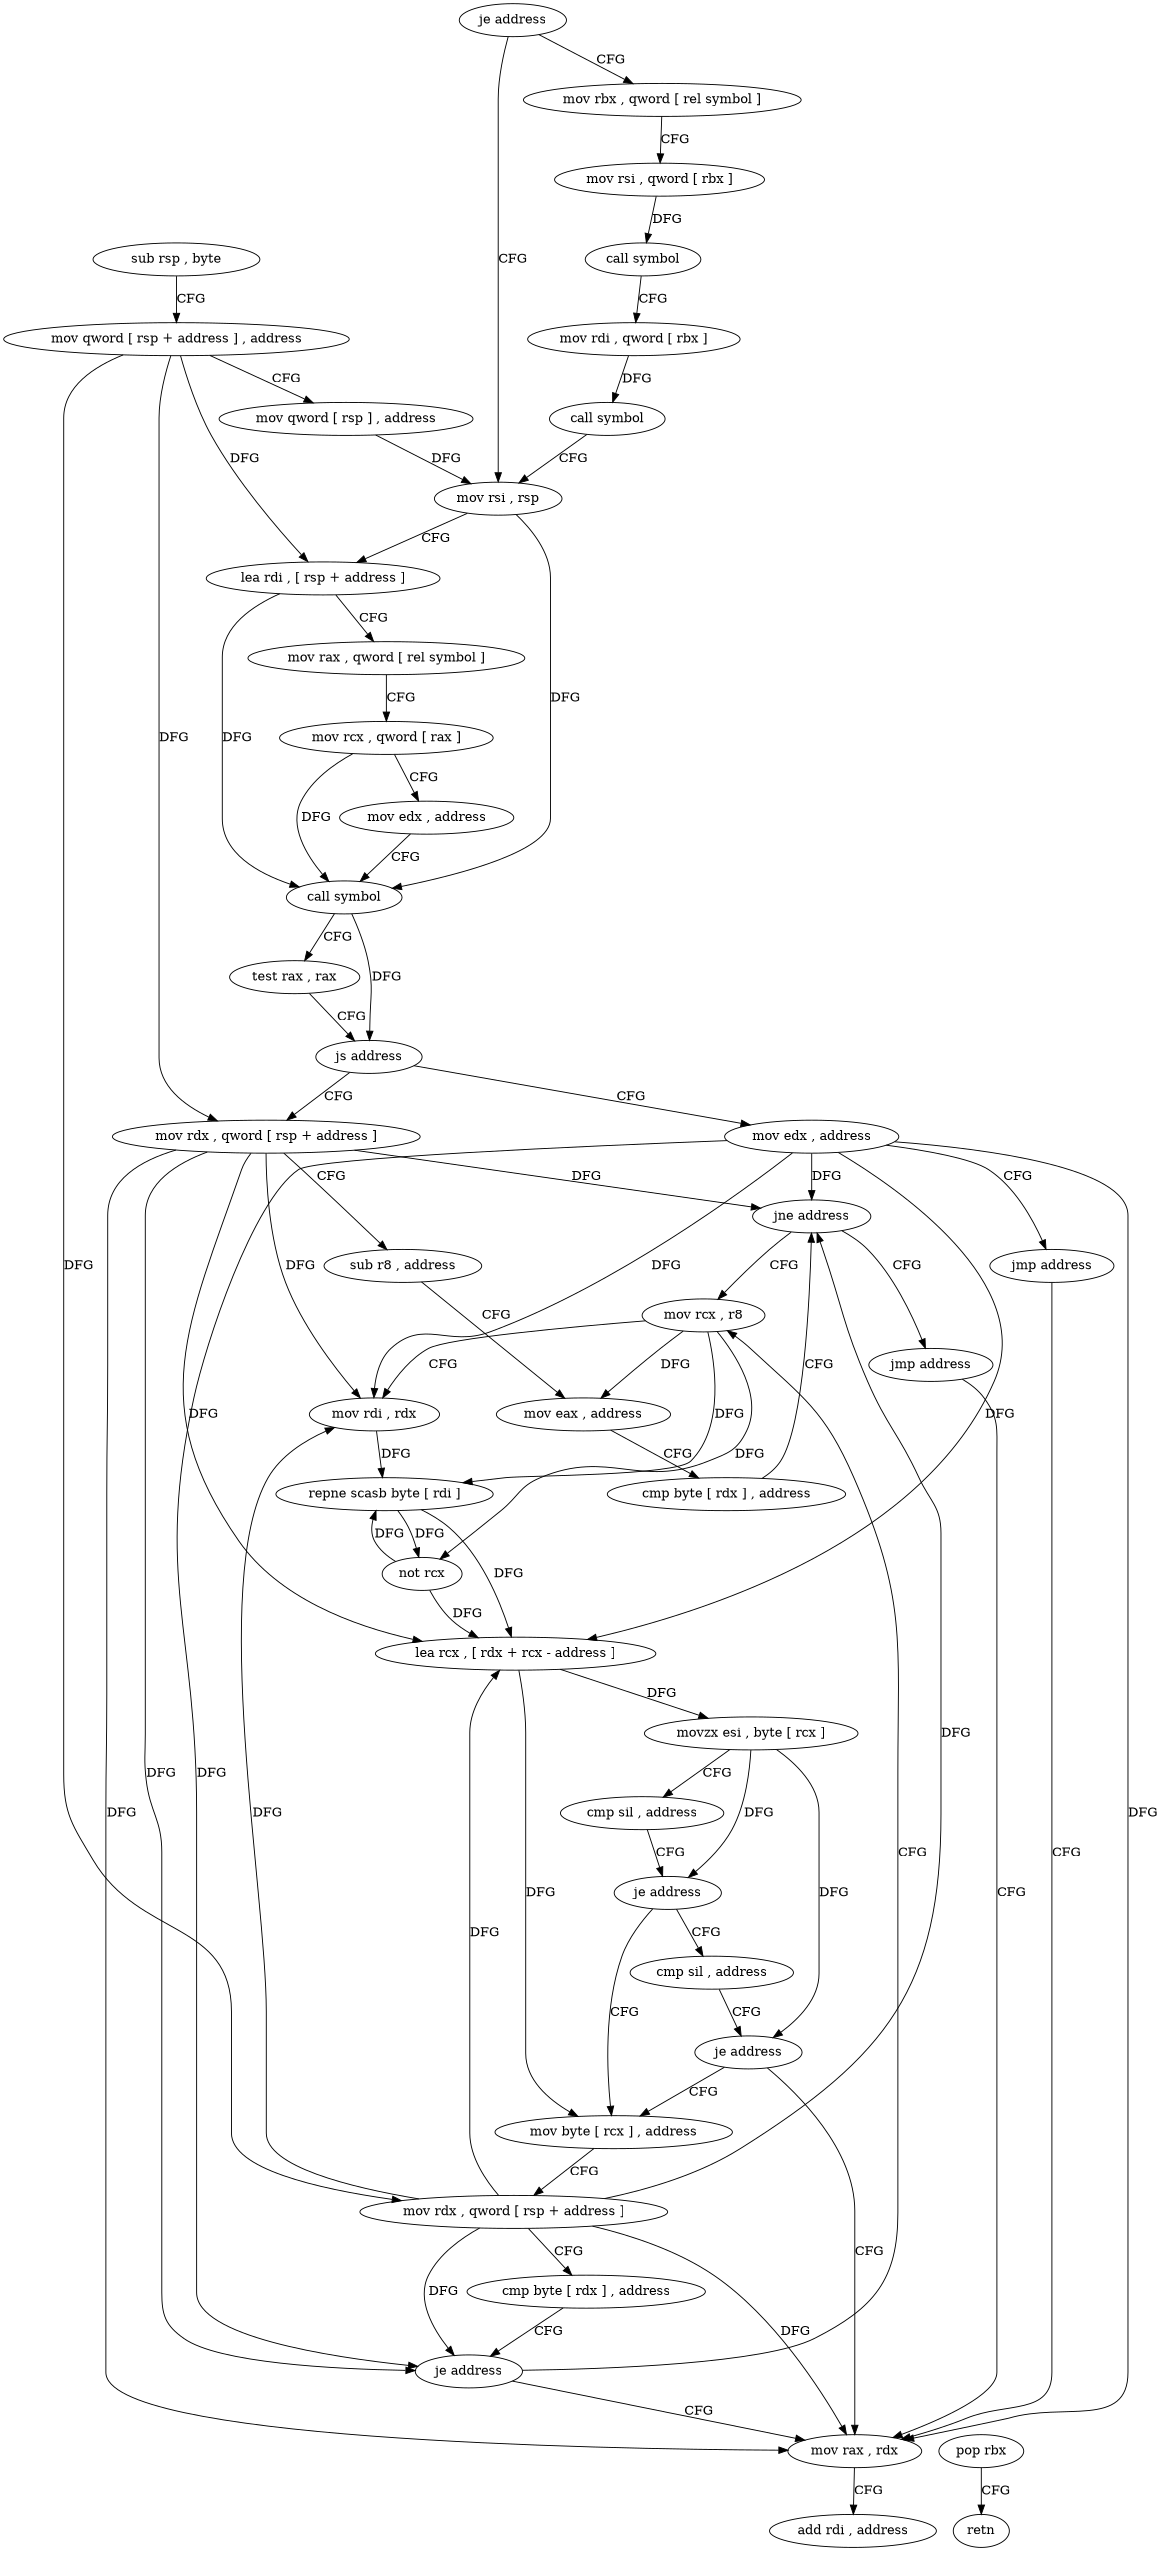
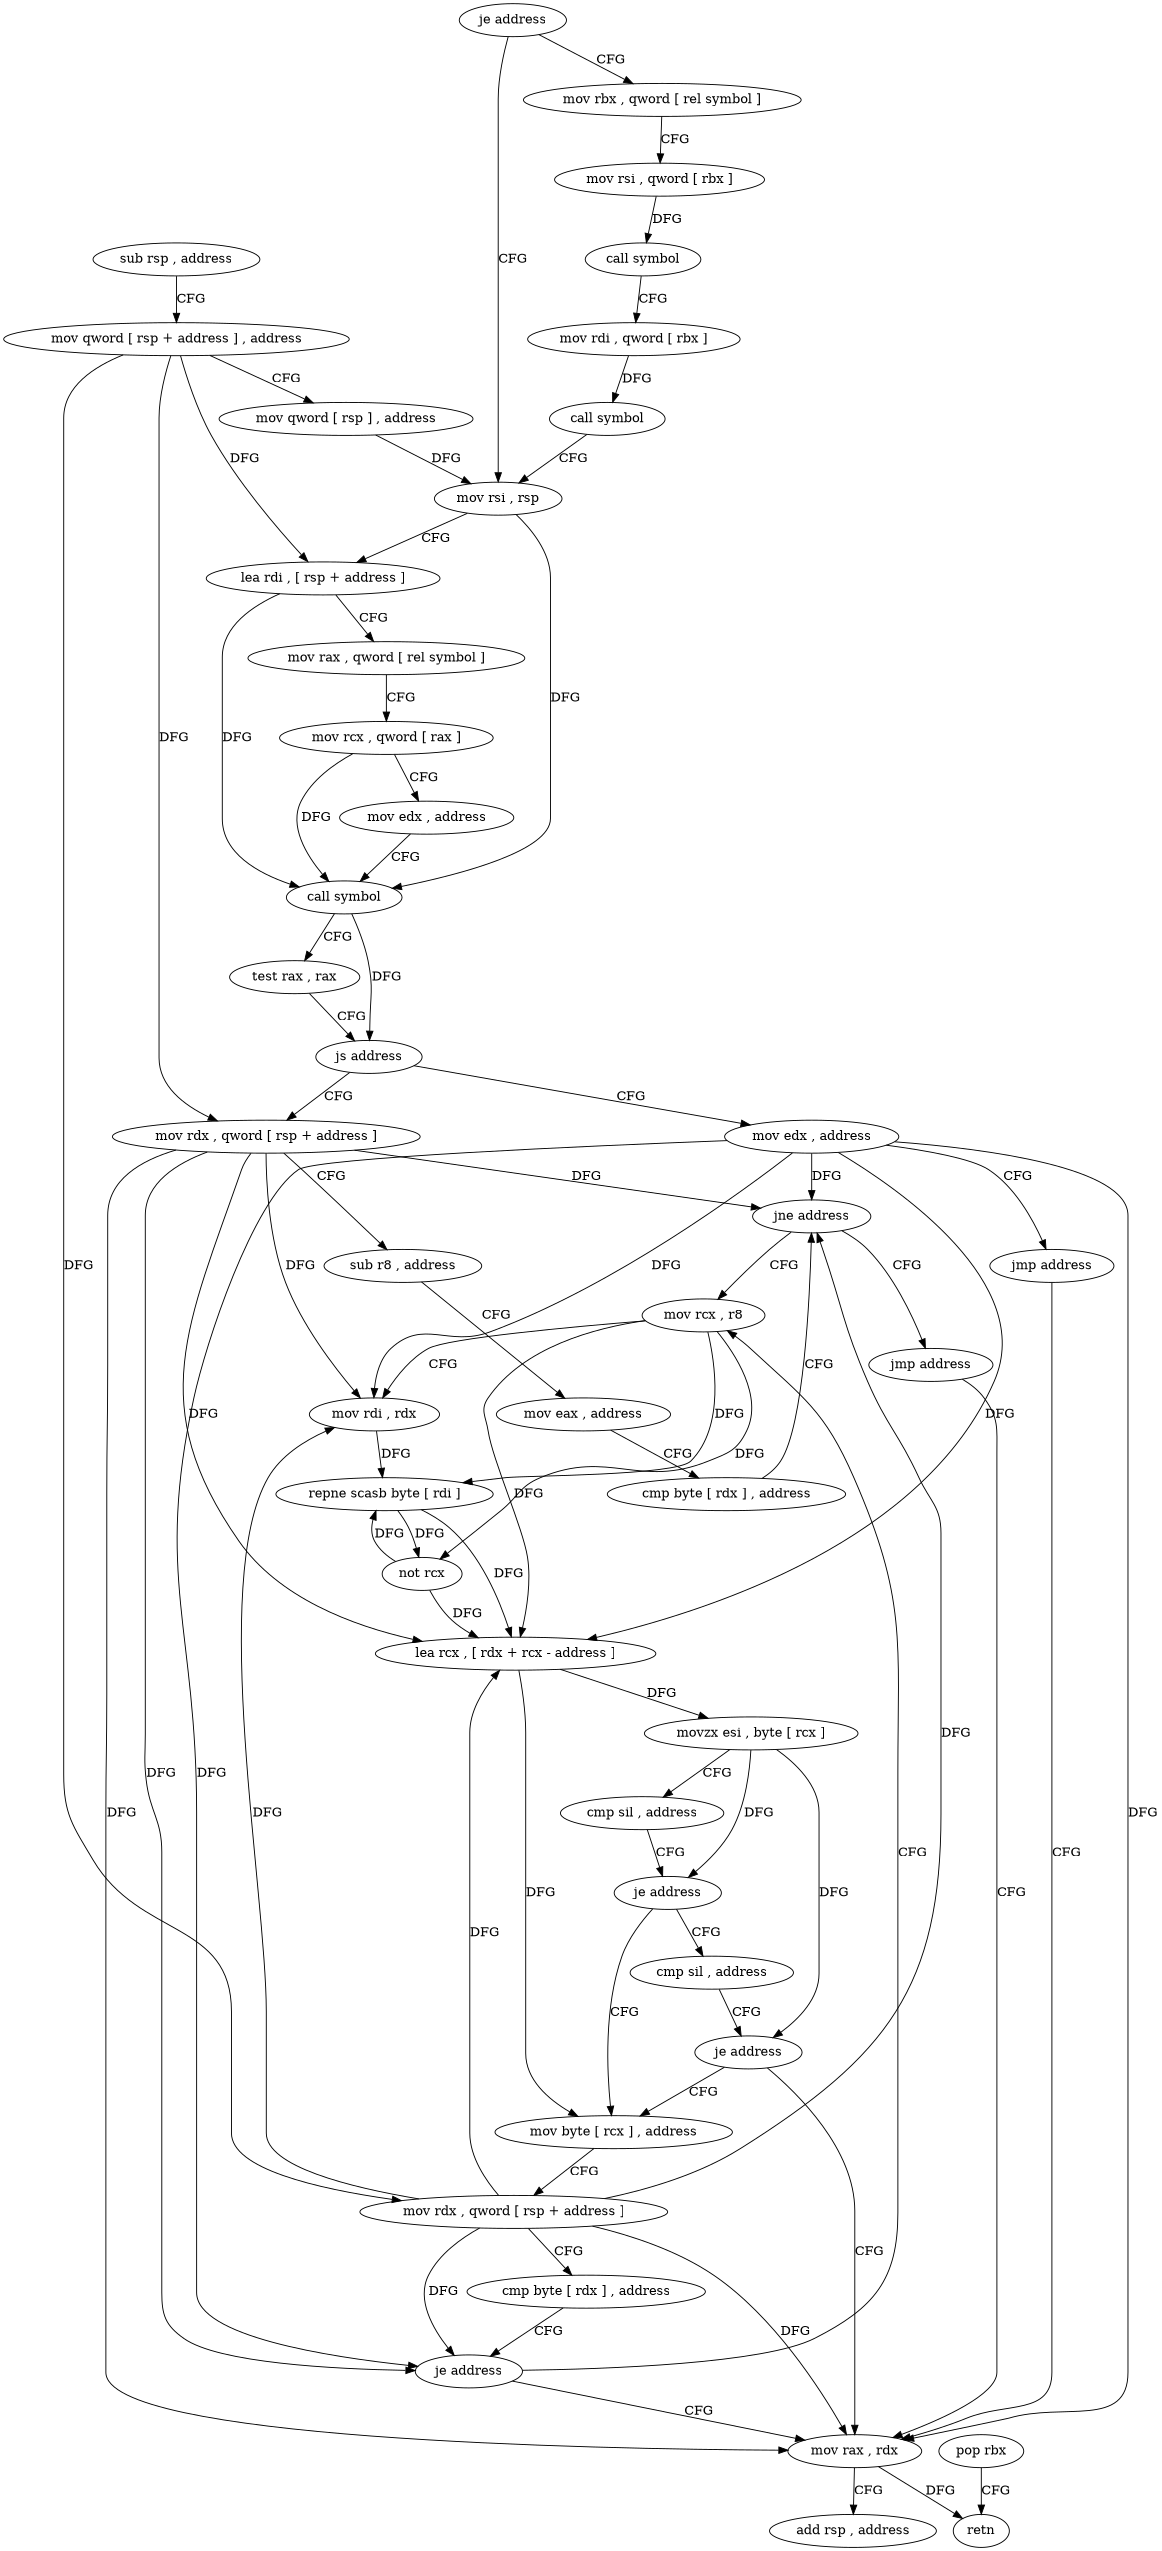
node "sub rsp , byte": label "sub rsp , byte" -> "sub rsp , address"
edge "mov rcx , r8" -> "mov eax , address": now "mov rcx , r8" -> "lea rcx , [ rdx + rcx - address ]"
edge "mov rax , rdx" -> "retn": added, label "DFG"
node "add rdi , address": label "add rdi , address" -> "add rsp , address"
